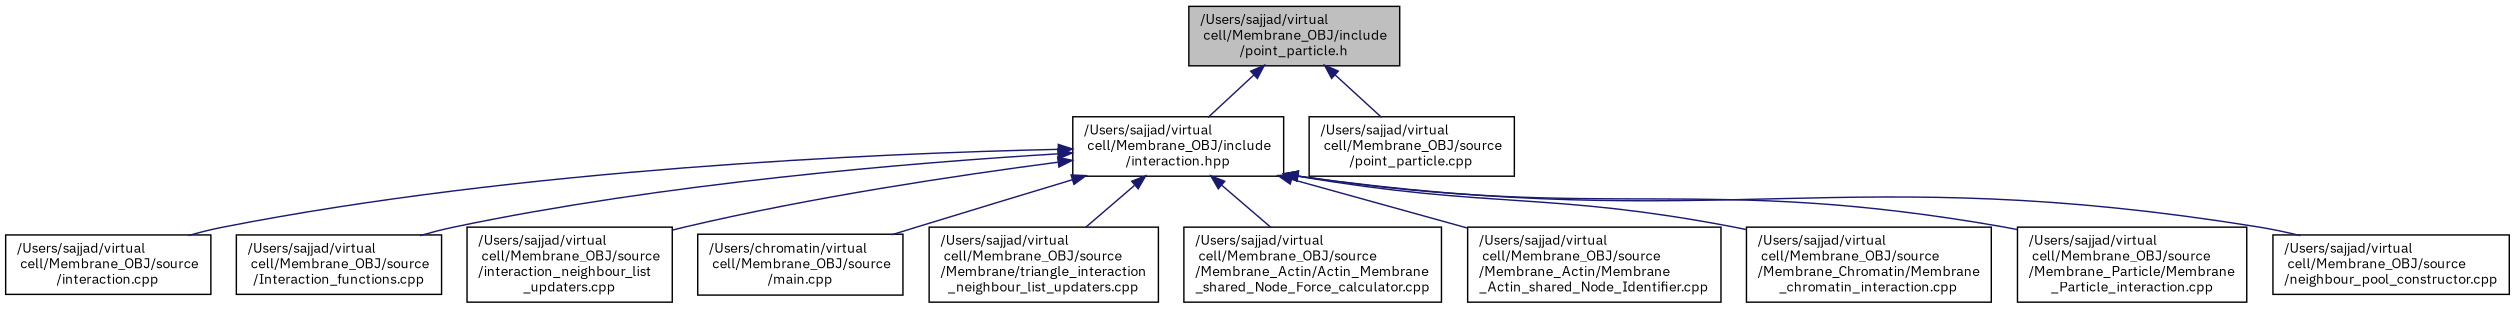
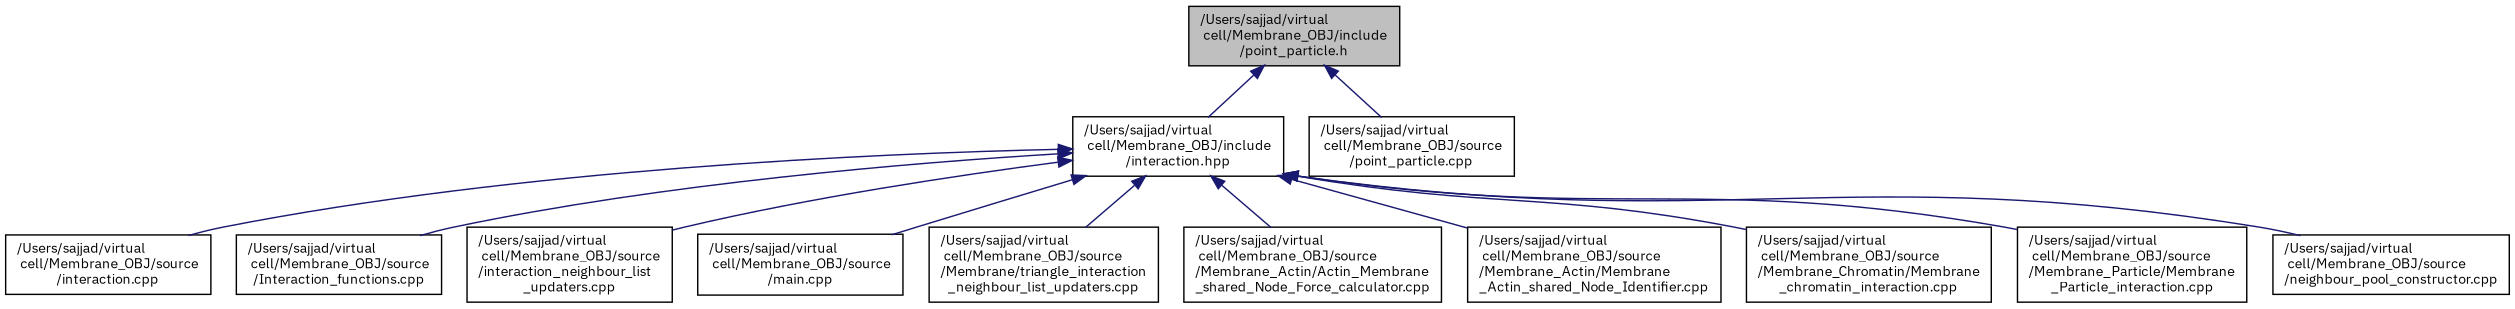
node "/Users/chromatin/virtual cell/Membrane_OBJ/source /main.cpp": label "/Users/chromatin/virtual cell/Membrane_OBJ/source /main.cpp" -> "/Users/sajjad/virtual cell/Membrane_OBJ/source /main.cpp"
